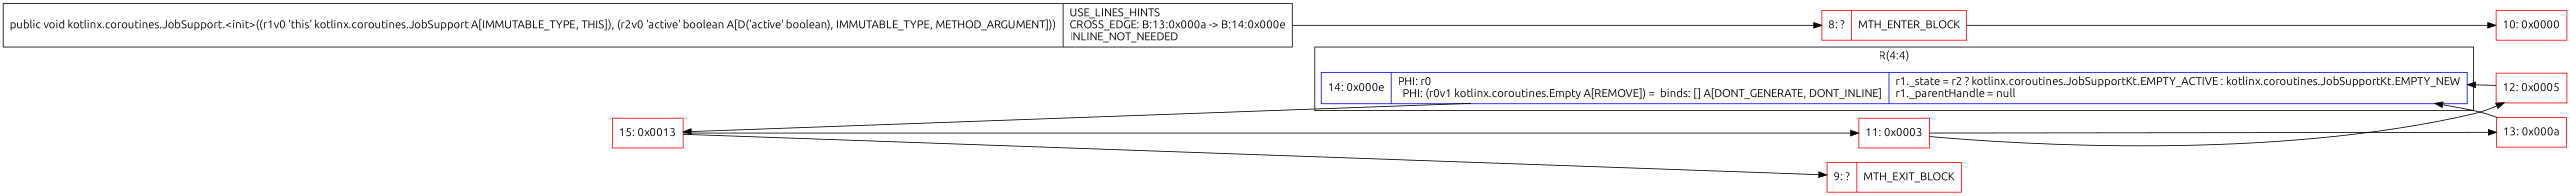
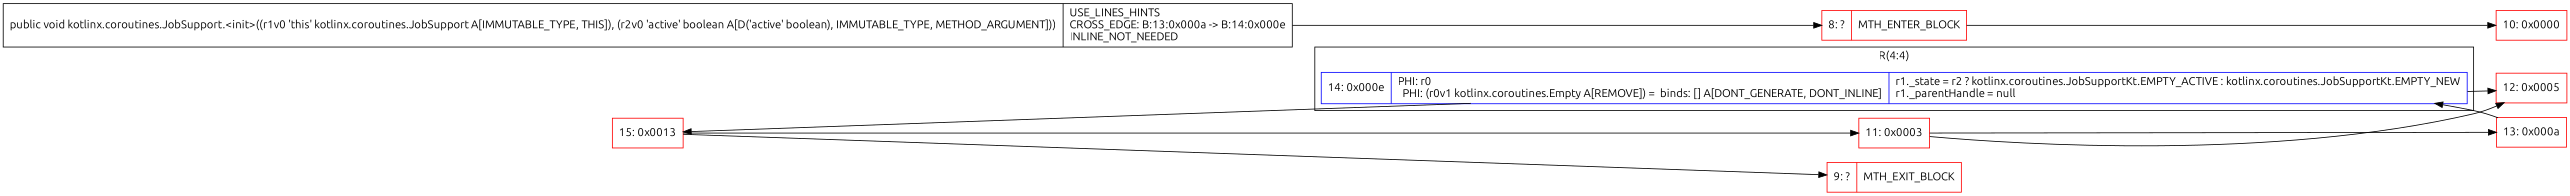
edge "12: 0x0005" -> "14: 0x000e": reversed
